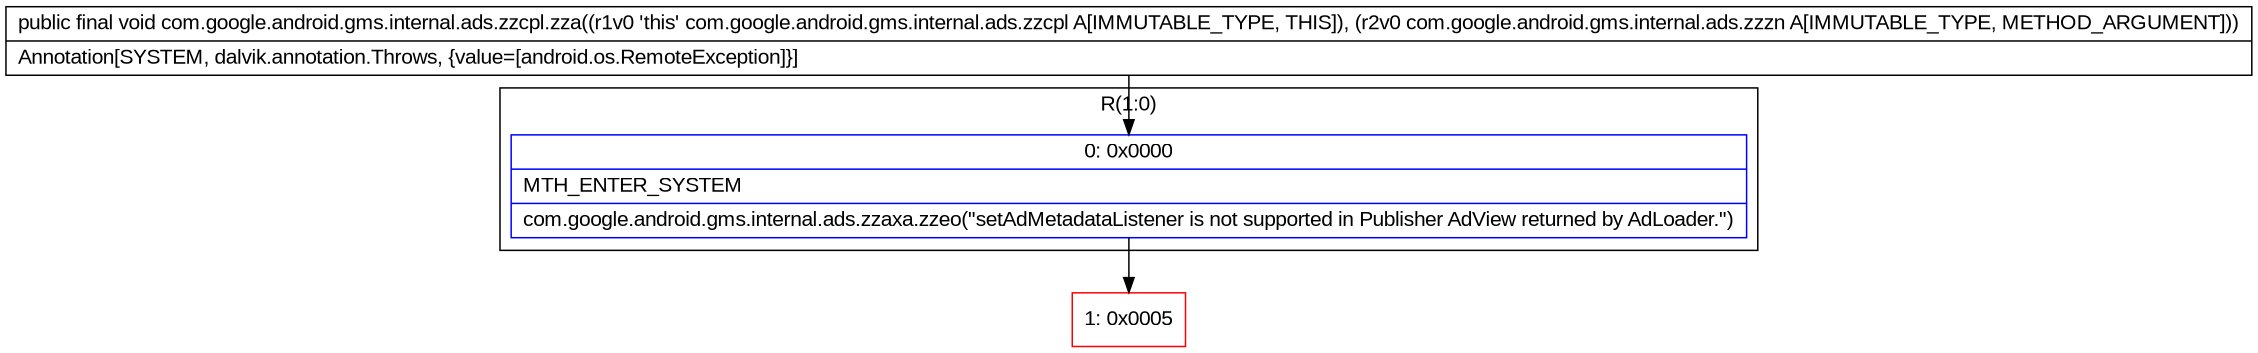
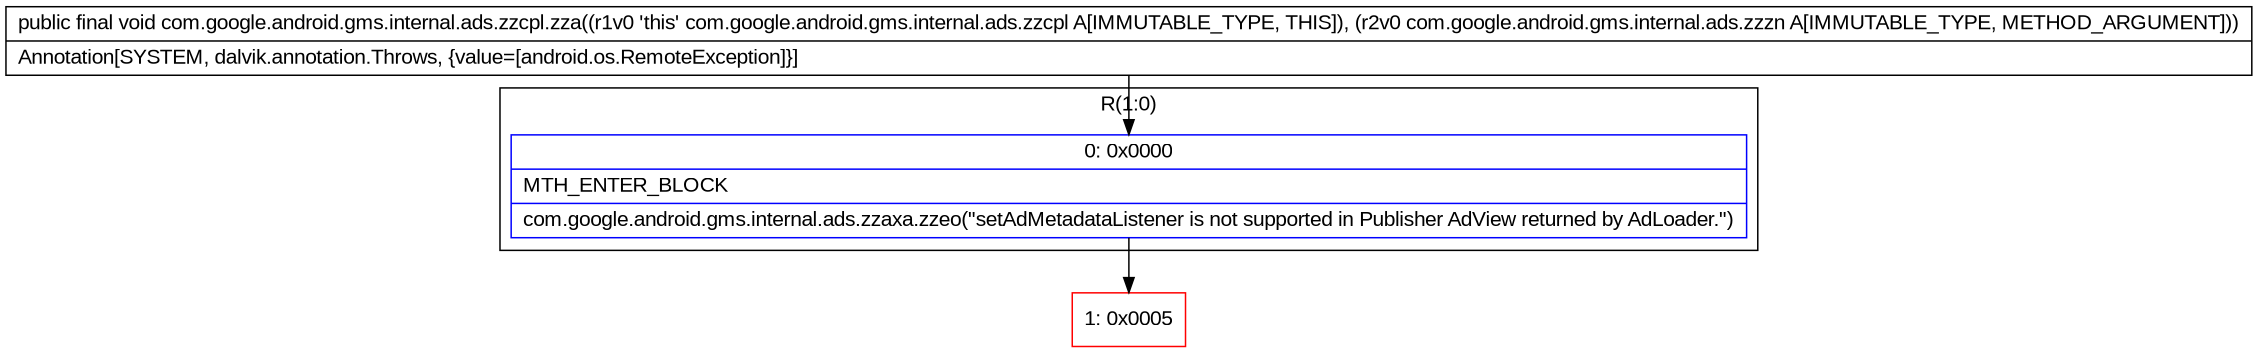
node "0: 0x0000": text "MTH_ENTER_SYSTEM" -> "MTH_ENTER_BLOCK"
